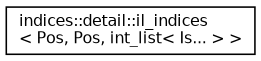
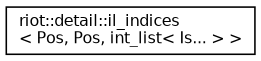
node "indices::detail::il_indices < Pos, Pos, int_list< Is... > >": label "indices::detail::il_indices < Pos, Pos, int_list< Is... > >" -> "riot::detail::il_indices < Pos, Pos, int_list< Is... > >"
